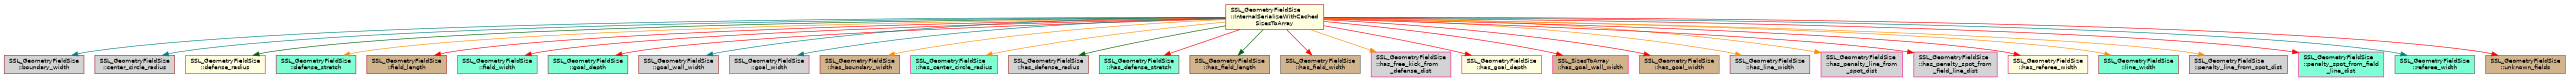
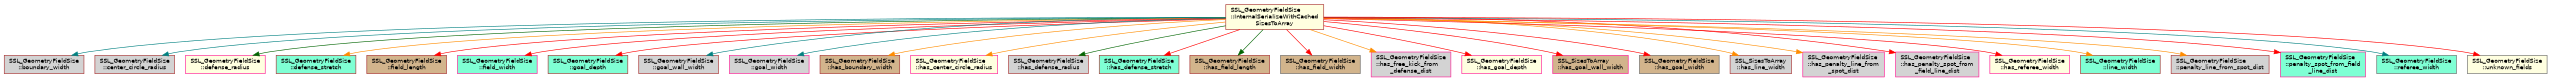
node "SSL_GeometryFieldSize ::has_center_circle_radius": fillcolor aquamarine -> lightyellow
node "SSL_GeometryFieldSize ::has_line_width": label "SSL_GeometryFieldSize ::has_line_width" -> "SSL_SizesToArray ::has_line_width"
node "SSL_GeometryFieldSize ::unknown_fields": fillcolor tan -> lightyellow
